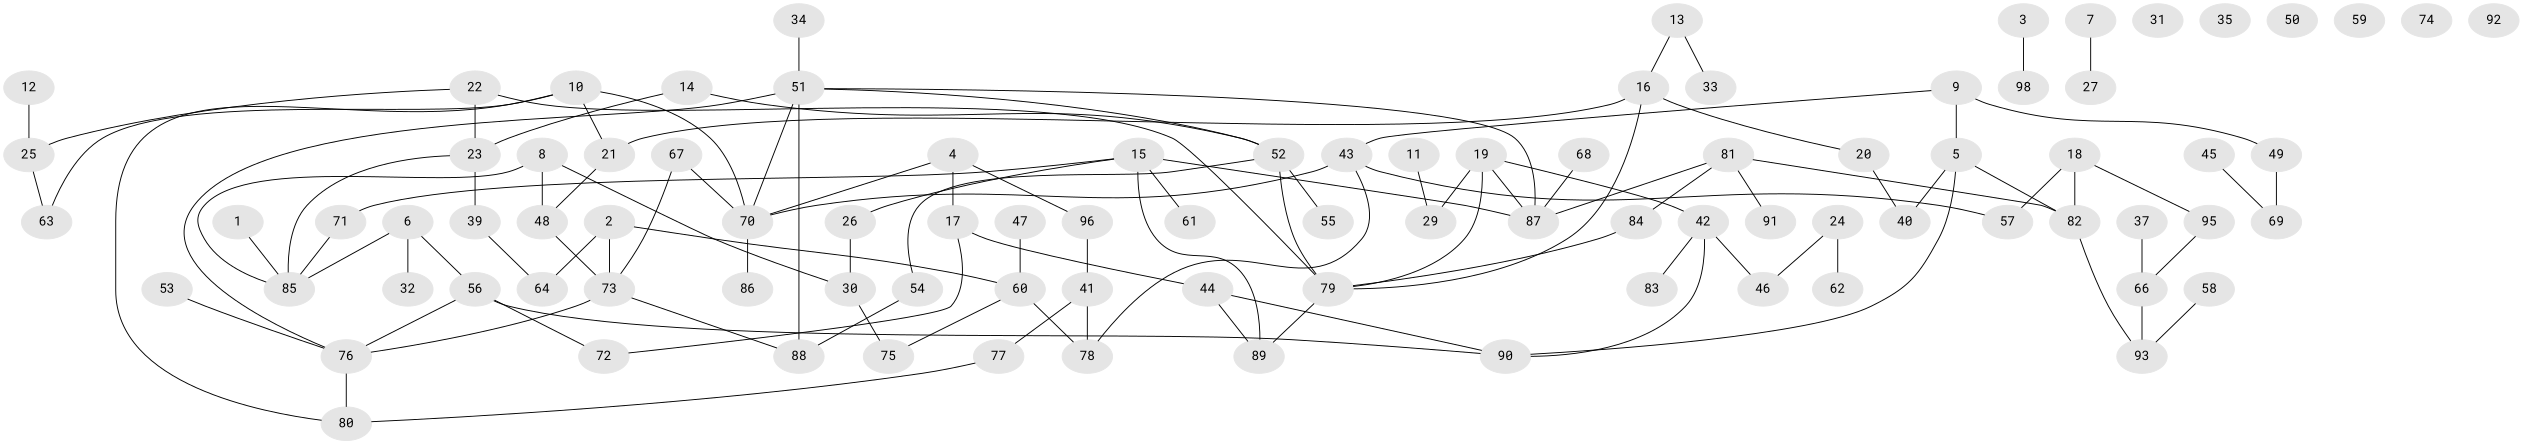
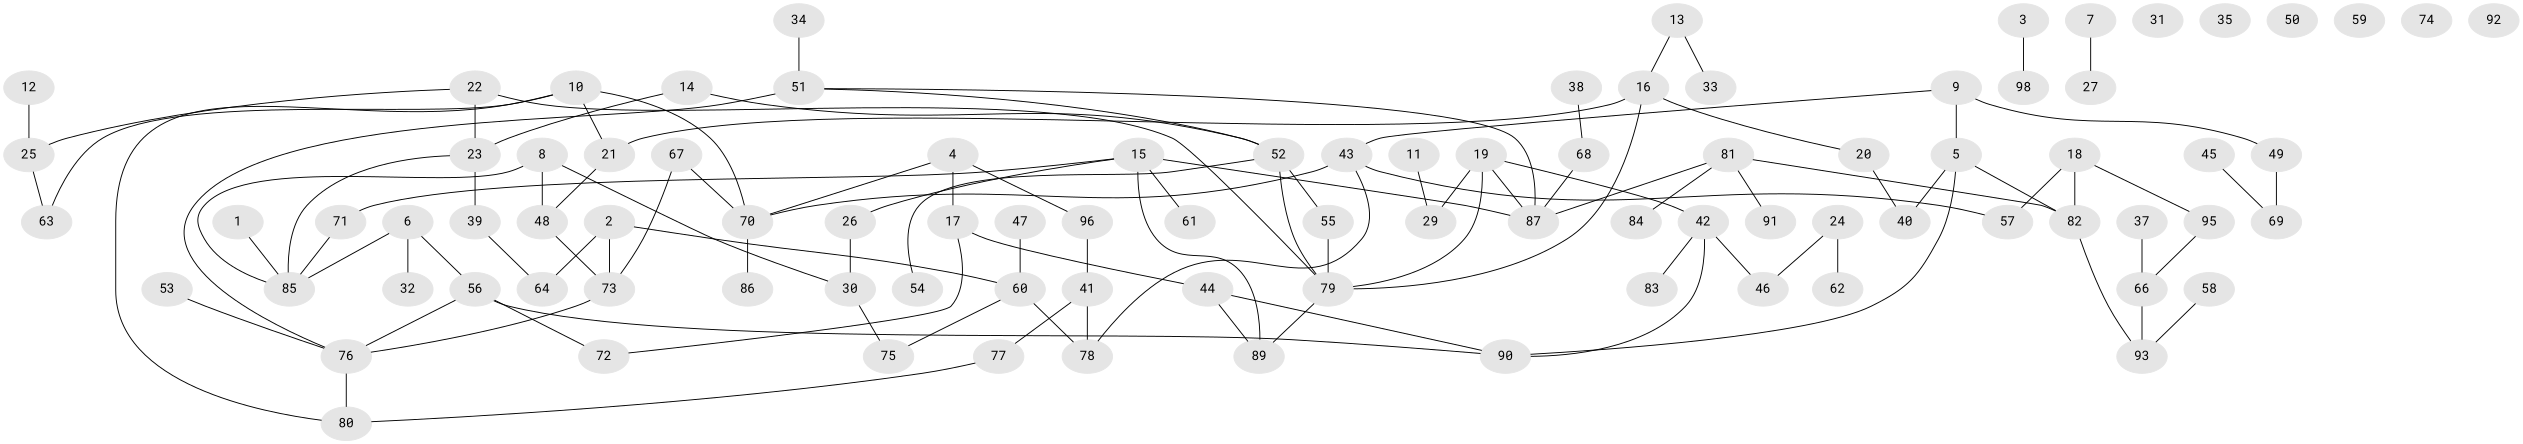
node "38": added
edge "51" -- "70": removed
edge "84" -- "79": now "55" -- "79"
node "88": removed
